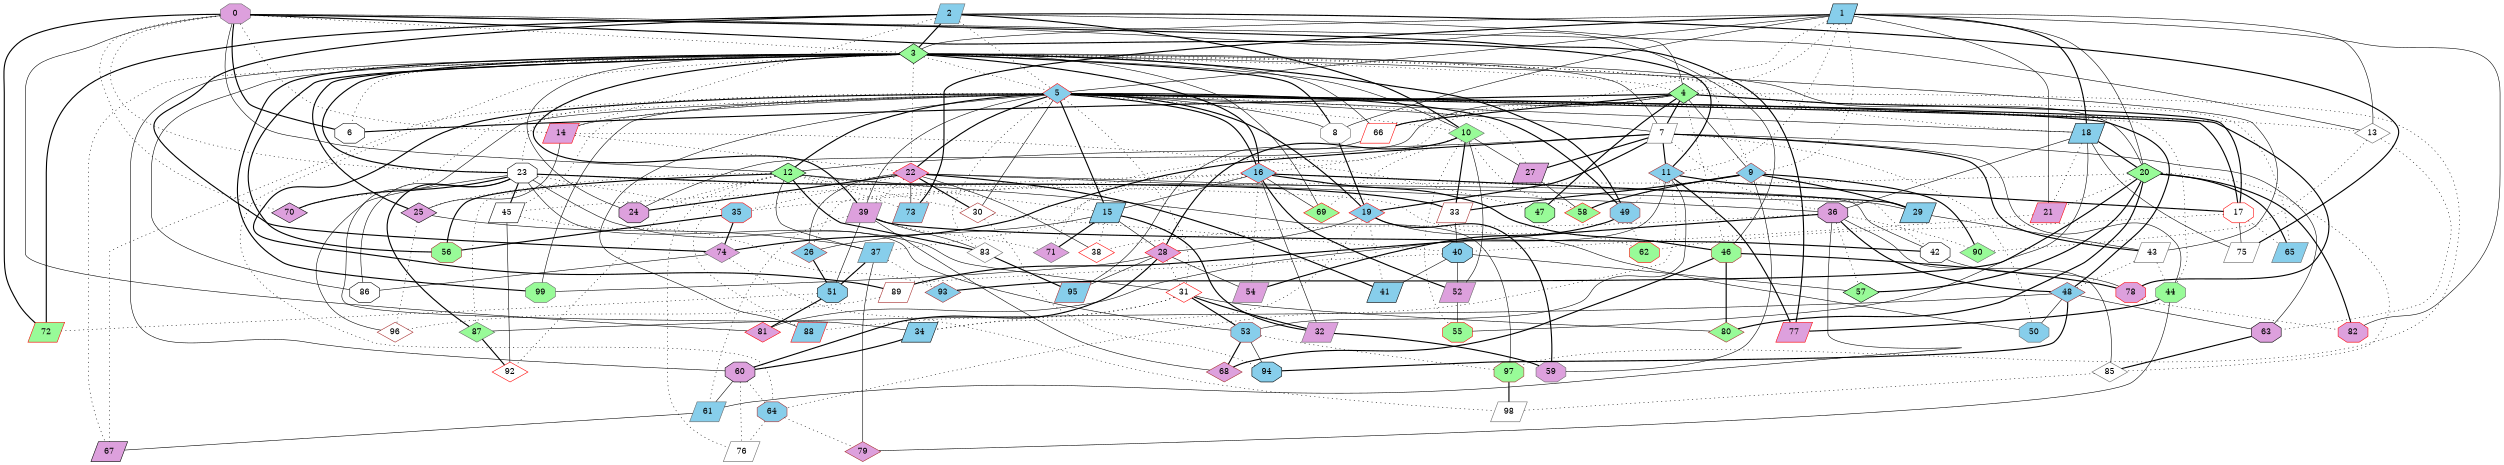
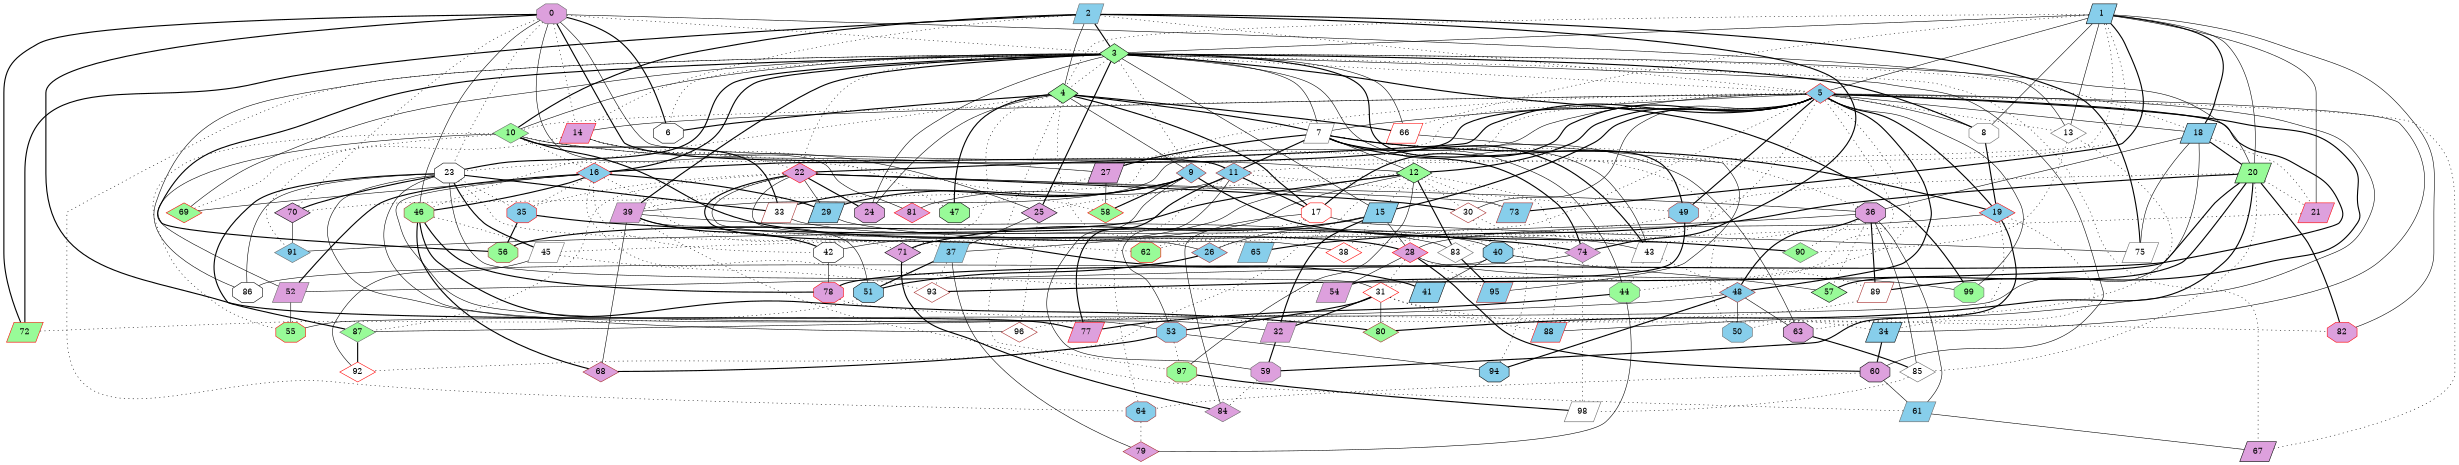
node "20": shape diamond -> parallelogram
edge "16" -- "45": now "46" -- "45"
edge "16" -- "15": now "3" -- "15"
node "45": color black -> gray40
node "91": added
node "71": color gray40 -> black
edge "19" -- "41": removed
edge "28" -- "95": style solid -> dotted
edge "19" -- "50": style solid -> dotted
node "93": fillcolor skyblue -> white
edge "51" -- "81": removed
node "84": added
node "76": removed
